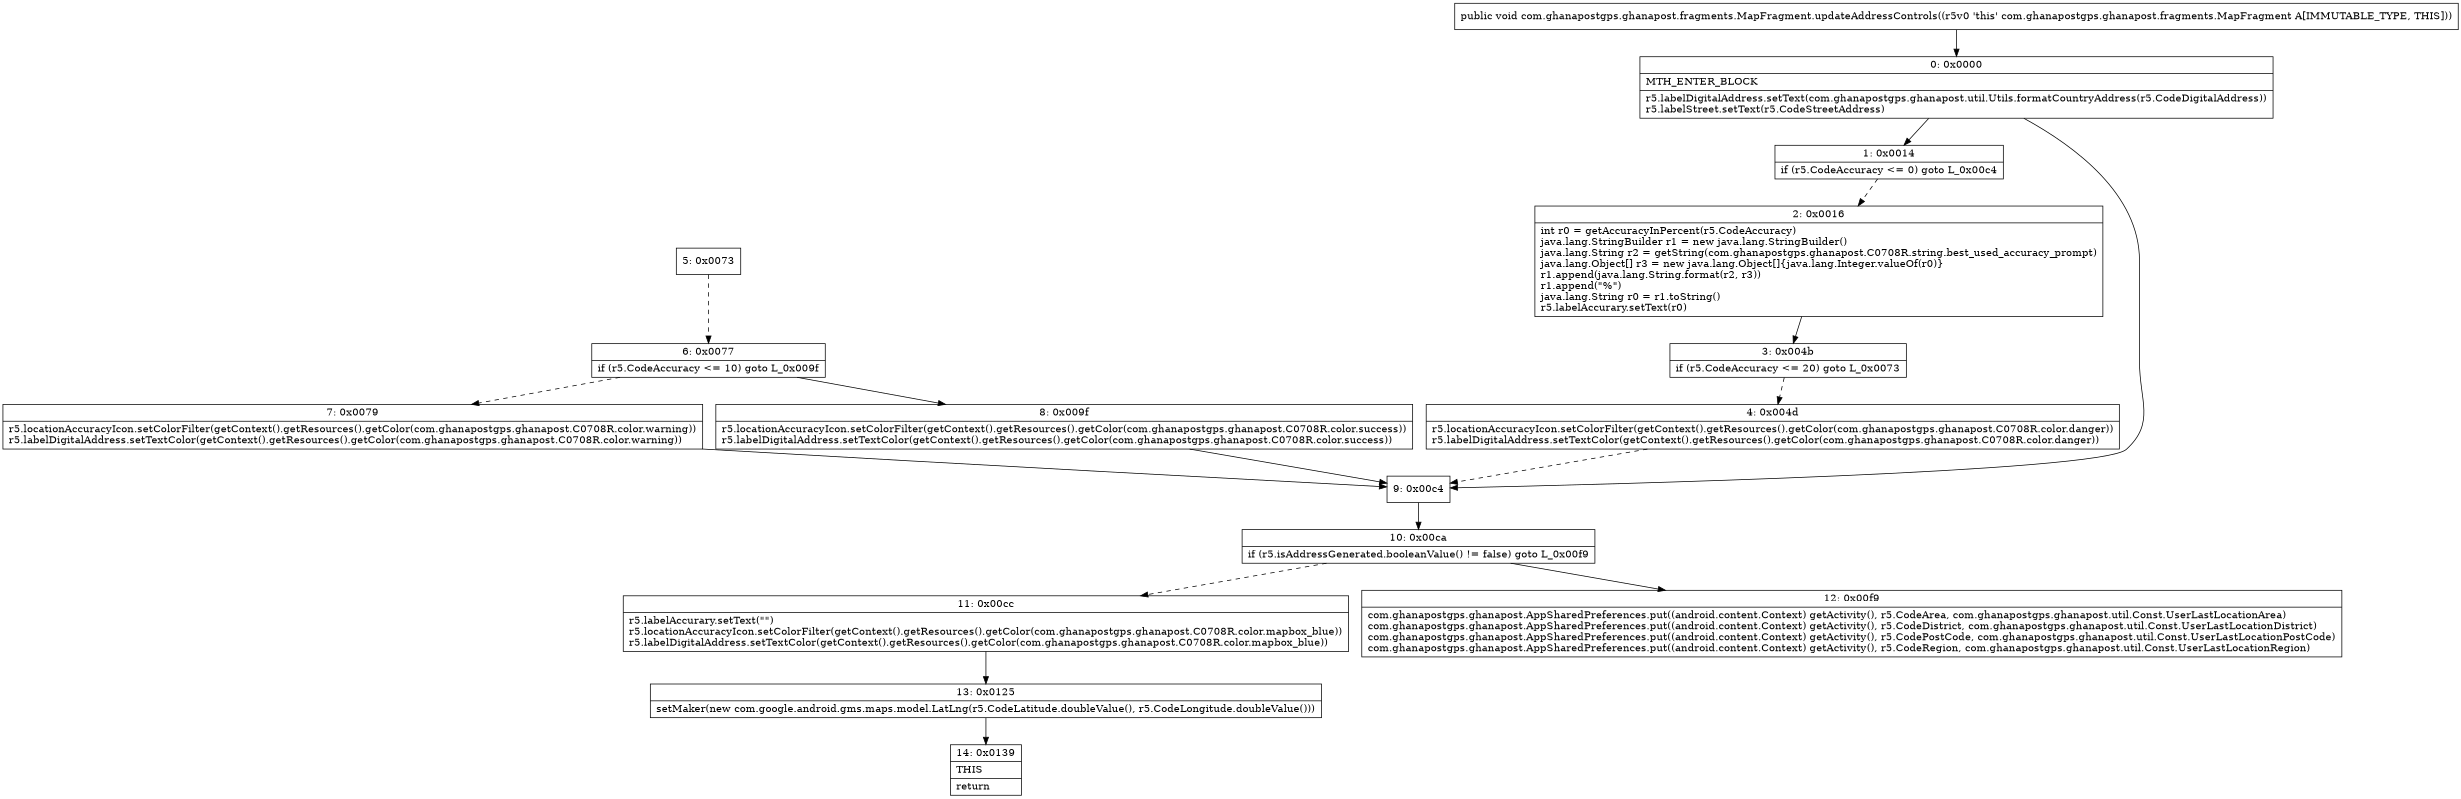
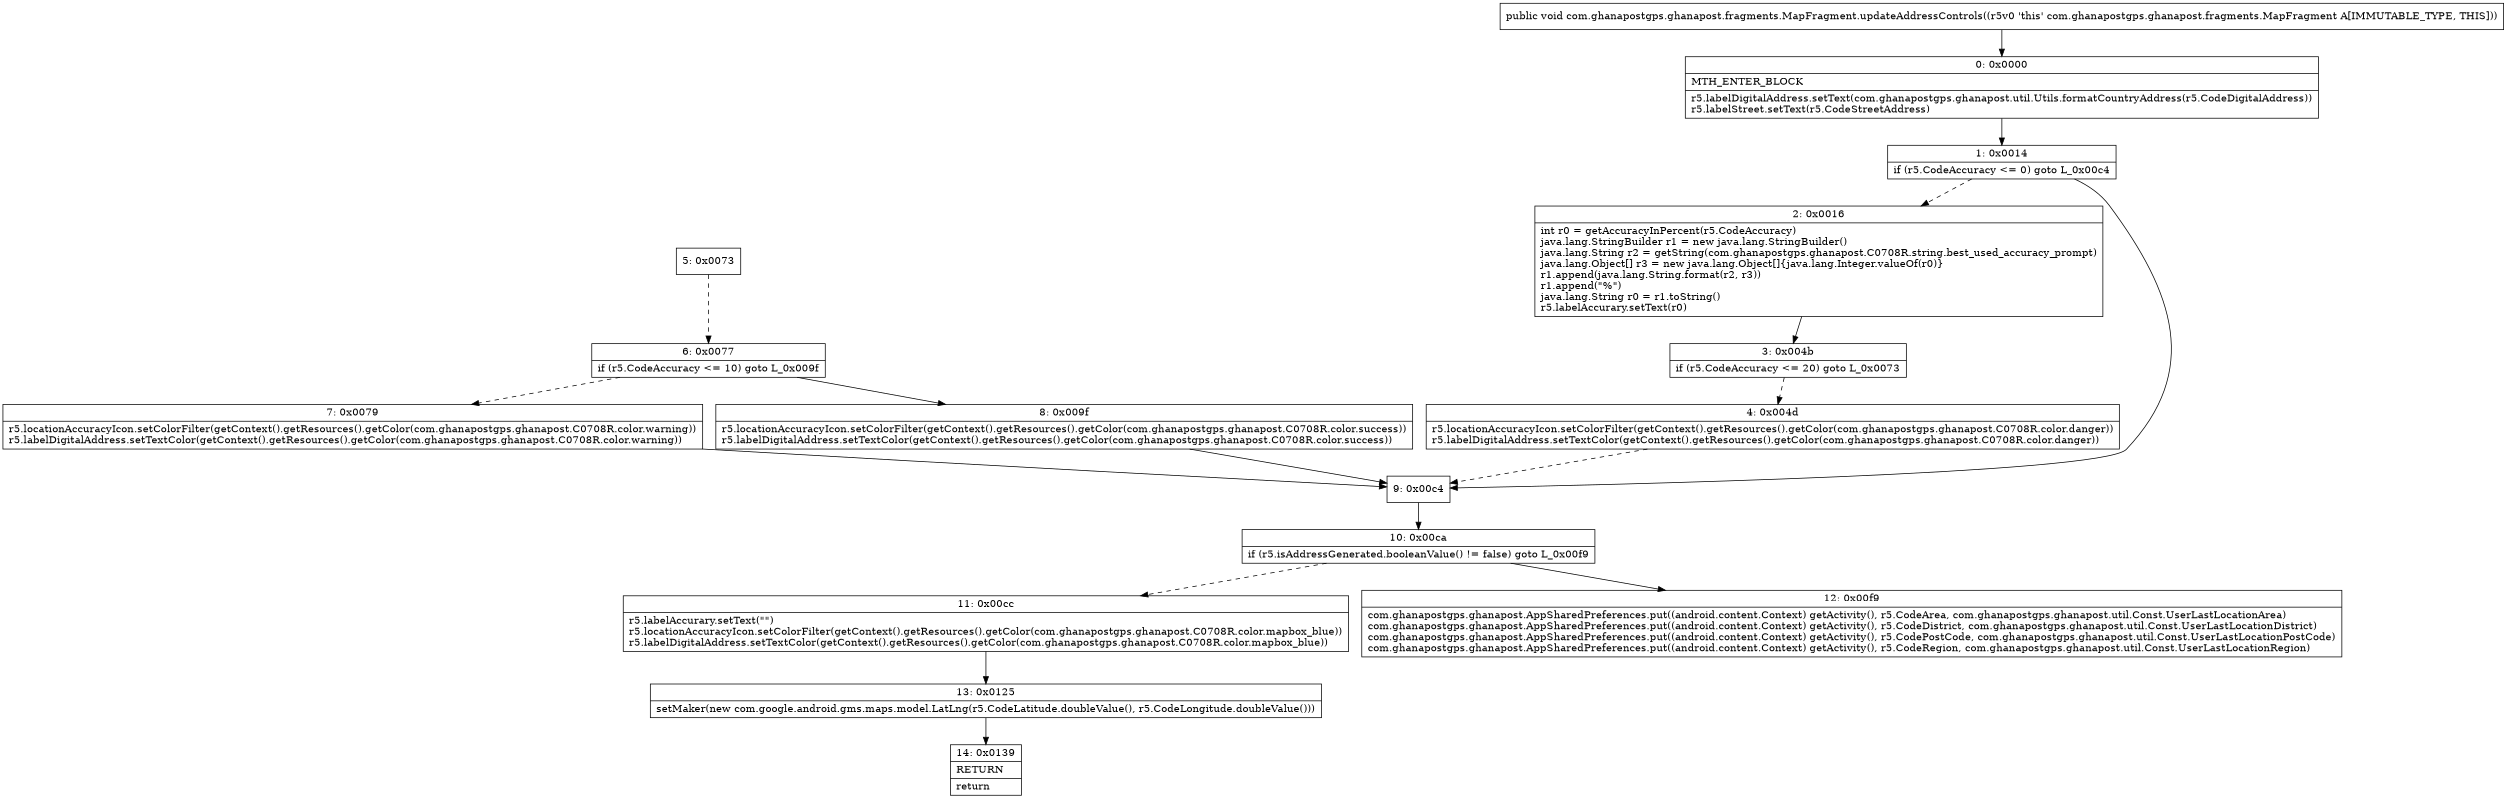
edge "0: 0x0000" -> "9: 0x00c4": now "1: 0x0014" -> "9: 0x00c4"
node "14: 0x0139": text "THIS" -> "RETURN"
